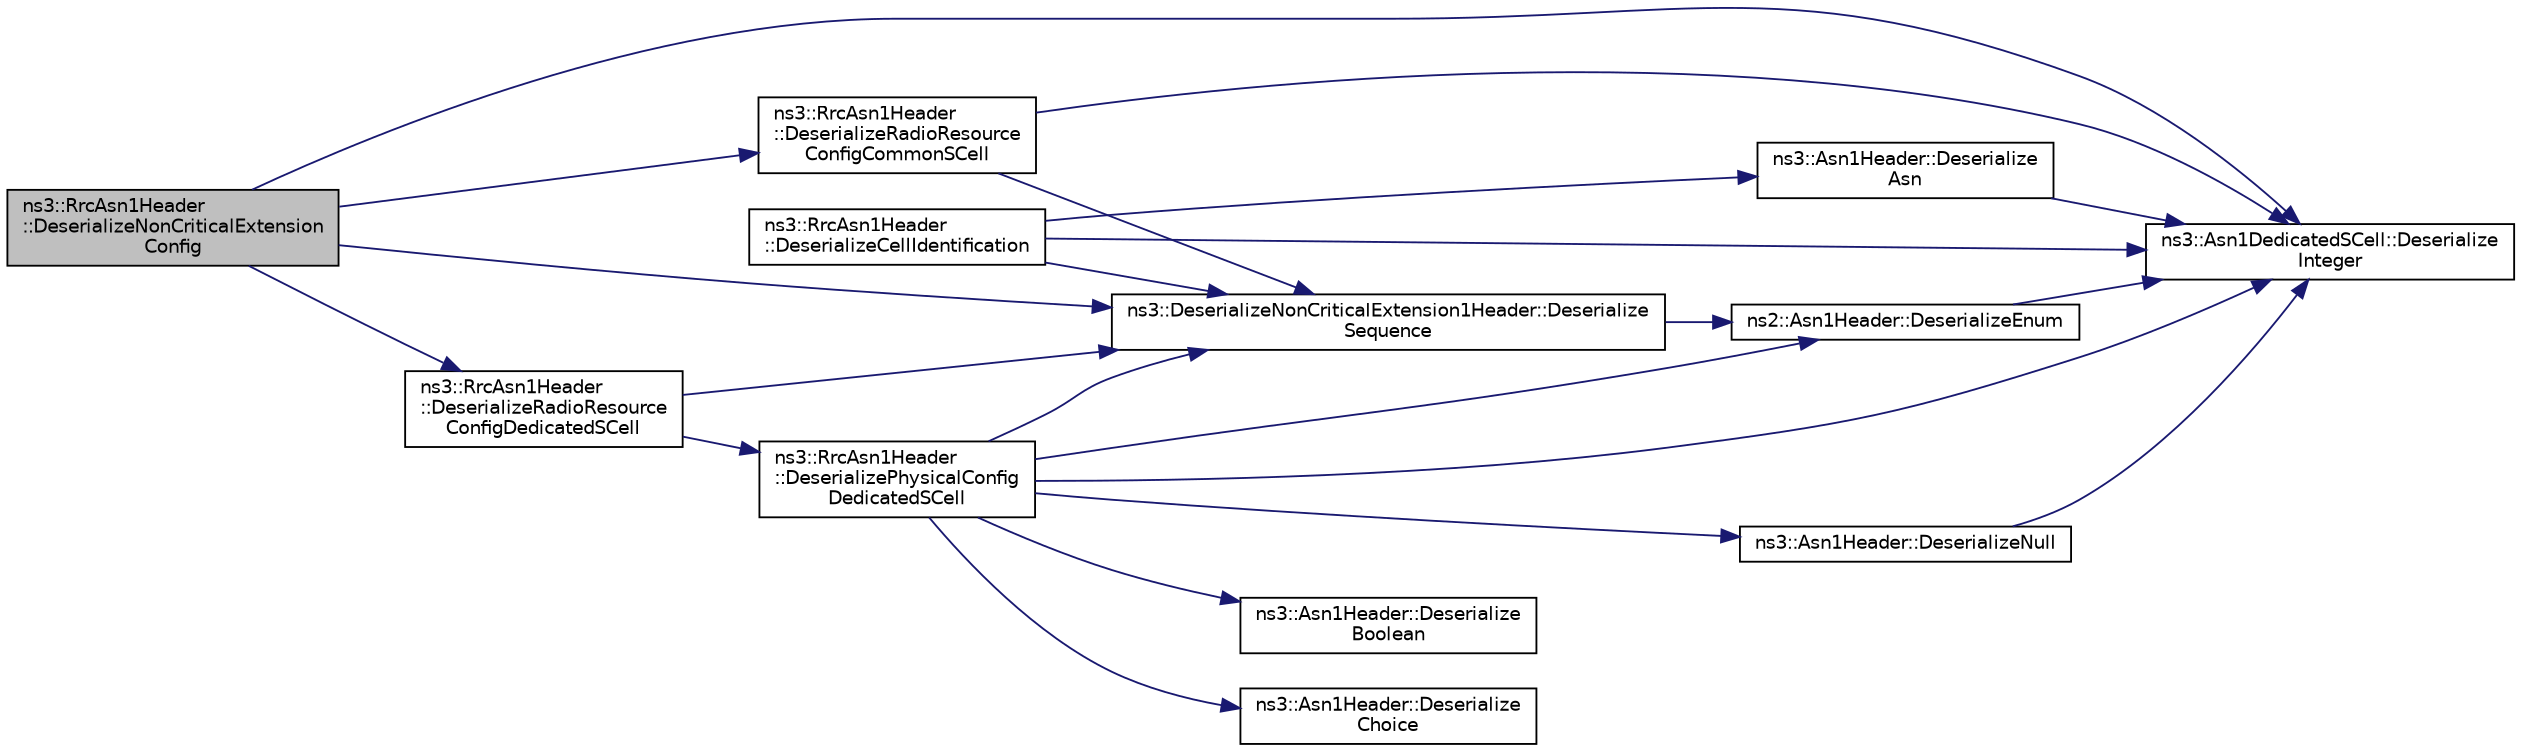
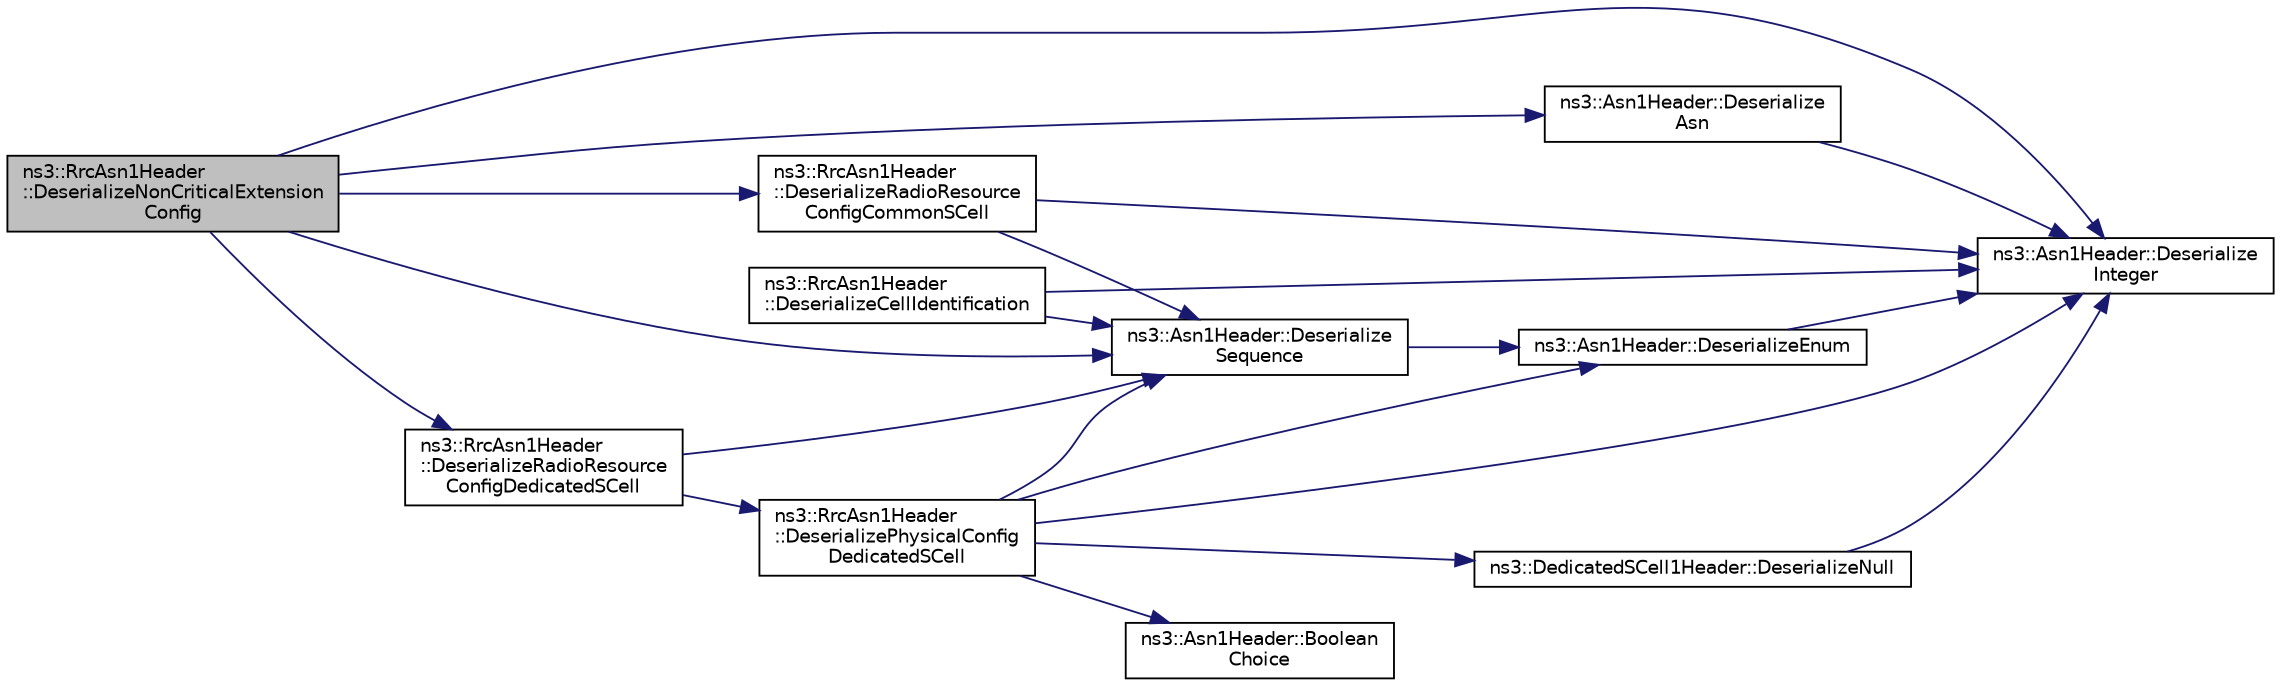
edge "ns3::RrcAsn1Header ::DeserializeCellIdentification" -> "ns3::Asn1Header::Deserialize Asn": now "ns3::RrcAsn1Header ::DeserializeNonCriticalExtension Config" -> "ns3::Asn1Header::Deserialize Asn"
node "ns3::Asn1DedicatedSCell::Deserialize Integer": label "ns3::Asn1DedicatedSCell::Deserialize Integer" -> "ns3::Asn1Header::Deserialize Integer"
node "ns3::DeserializeNonCriticalExtension1Header::Deserialize Sequence": label "ns3::DeserializeNonCriticalExtension1Header::Deserialize Sequence" -> "ns3::Asn1Header::Deserialize Sequence"
node "ns2::Asn1Header::DeserializeEnum": label "ns2::Asn1Header::DeserializeEnum" -> "ns3::Asn1Header::DeserializeEnum"
node "ns3::Asn1Header::DeserializeNull": label "ns3::Asn1Header::DeserializeNull" -> "ns3::DedicatedSCell1Header::DeserializeNull"
node "ns3::Asn1Header::Deserialize Boolean": removed
node "ns3::Asn1Header::Deserialize Choice": label "ns3::Asn1Header::Deserialize Choice" -> "ns3::Asn1Header::Boolean Choice"
